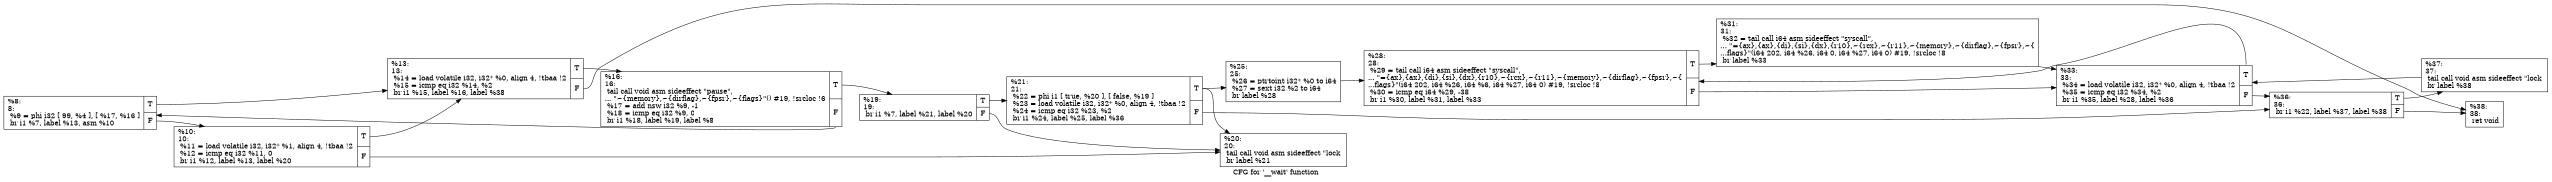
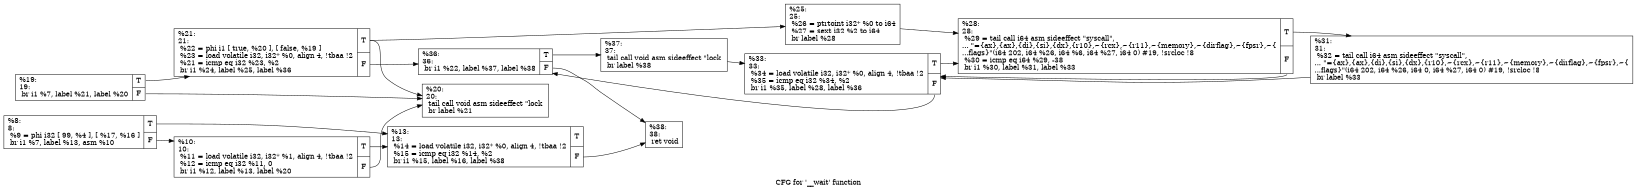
node "%16:": removed
node "%21:": text "%24 = icmp eq i32 %23, %2" -> "%21 = icmp eq i32 %23, %2"
